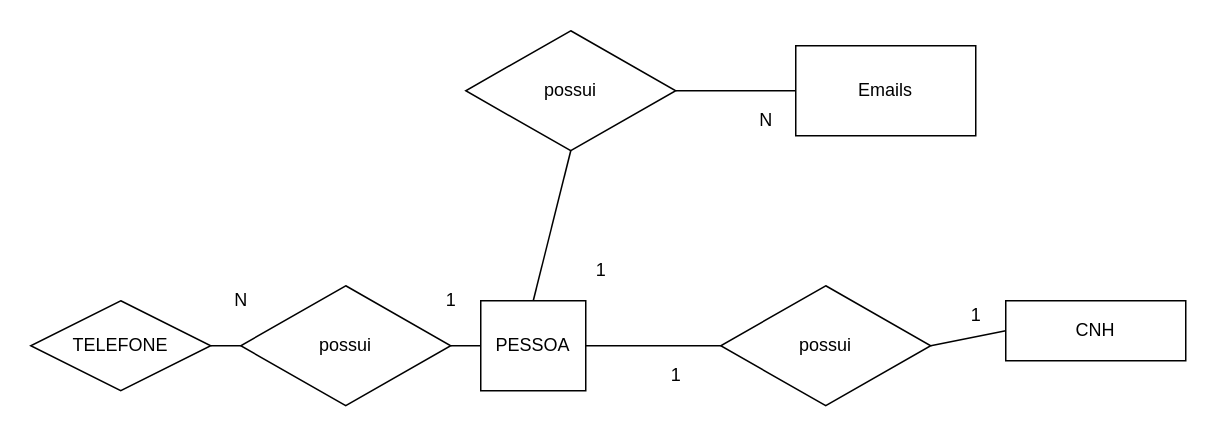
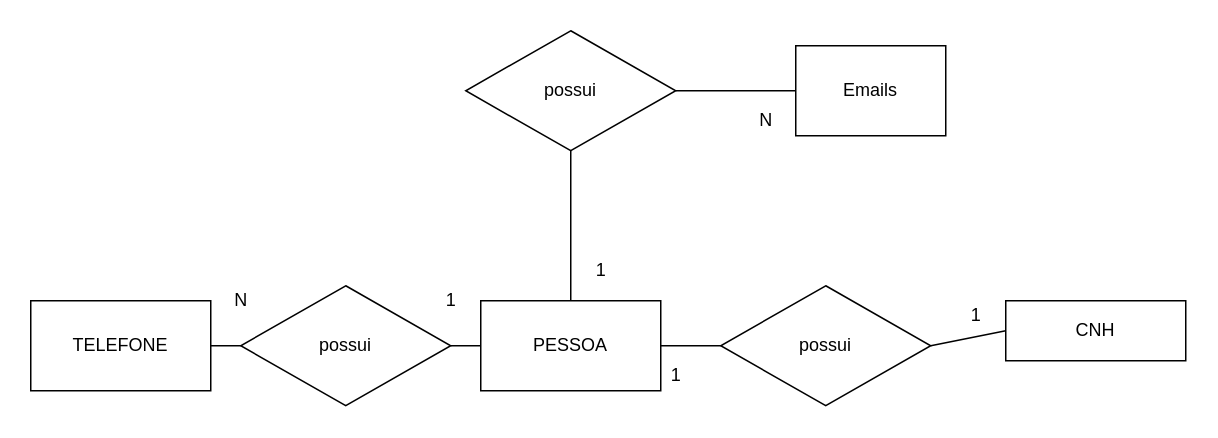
node "Emails": size 180x90 -> 150x90
node "TELEFONE": shape diamond -> rectangle
node "PESSOA": size 105x90 -> 180x90
